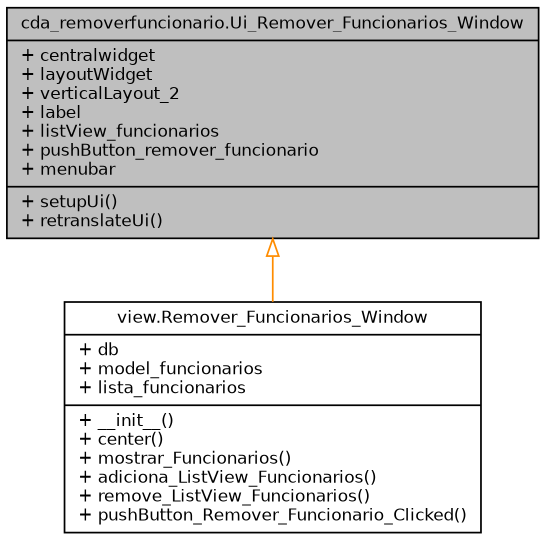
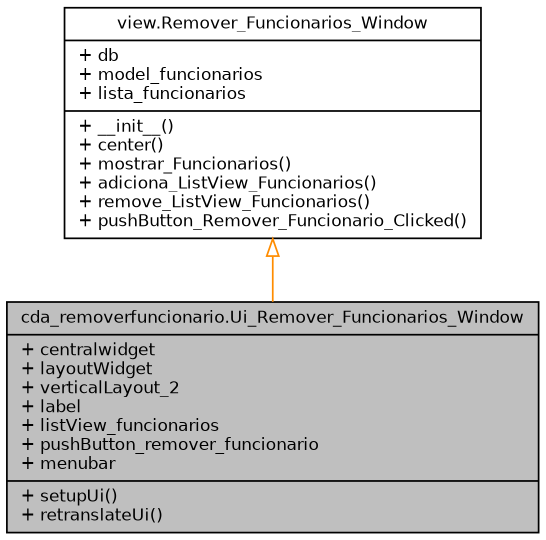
edge "view.Remover_Funcionarios_Window" -> "cda_removerfuncionario.Ui_Remover_Funcionarios_Window": reversed
